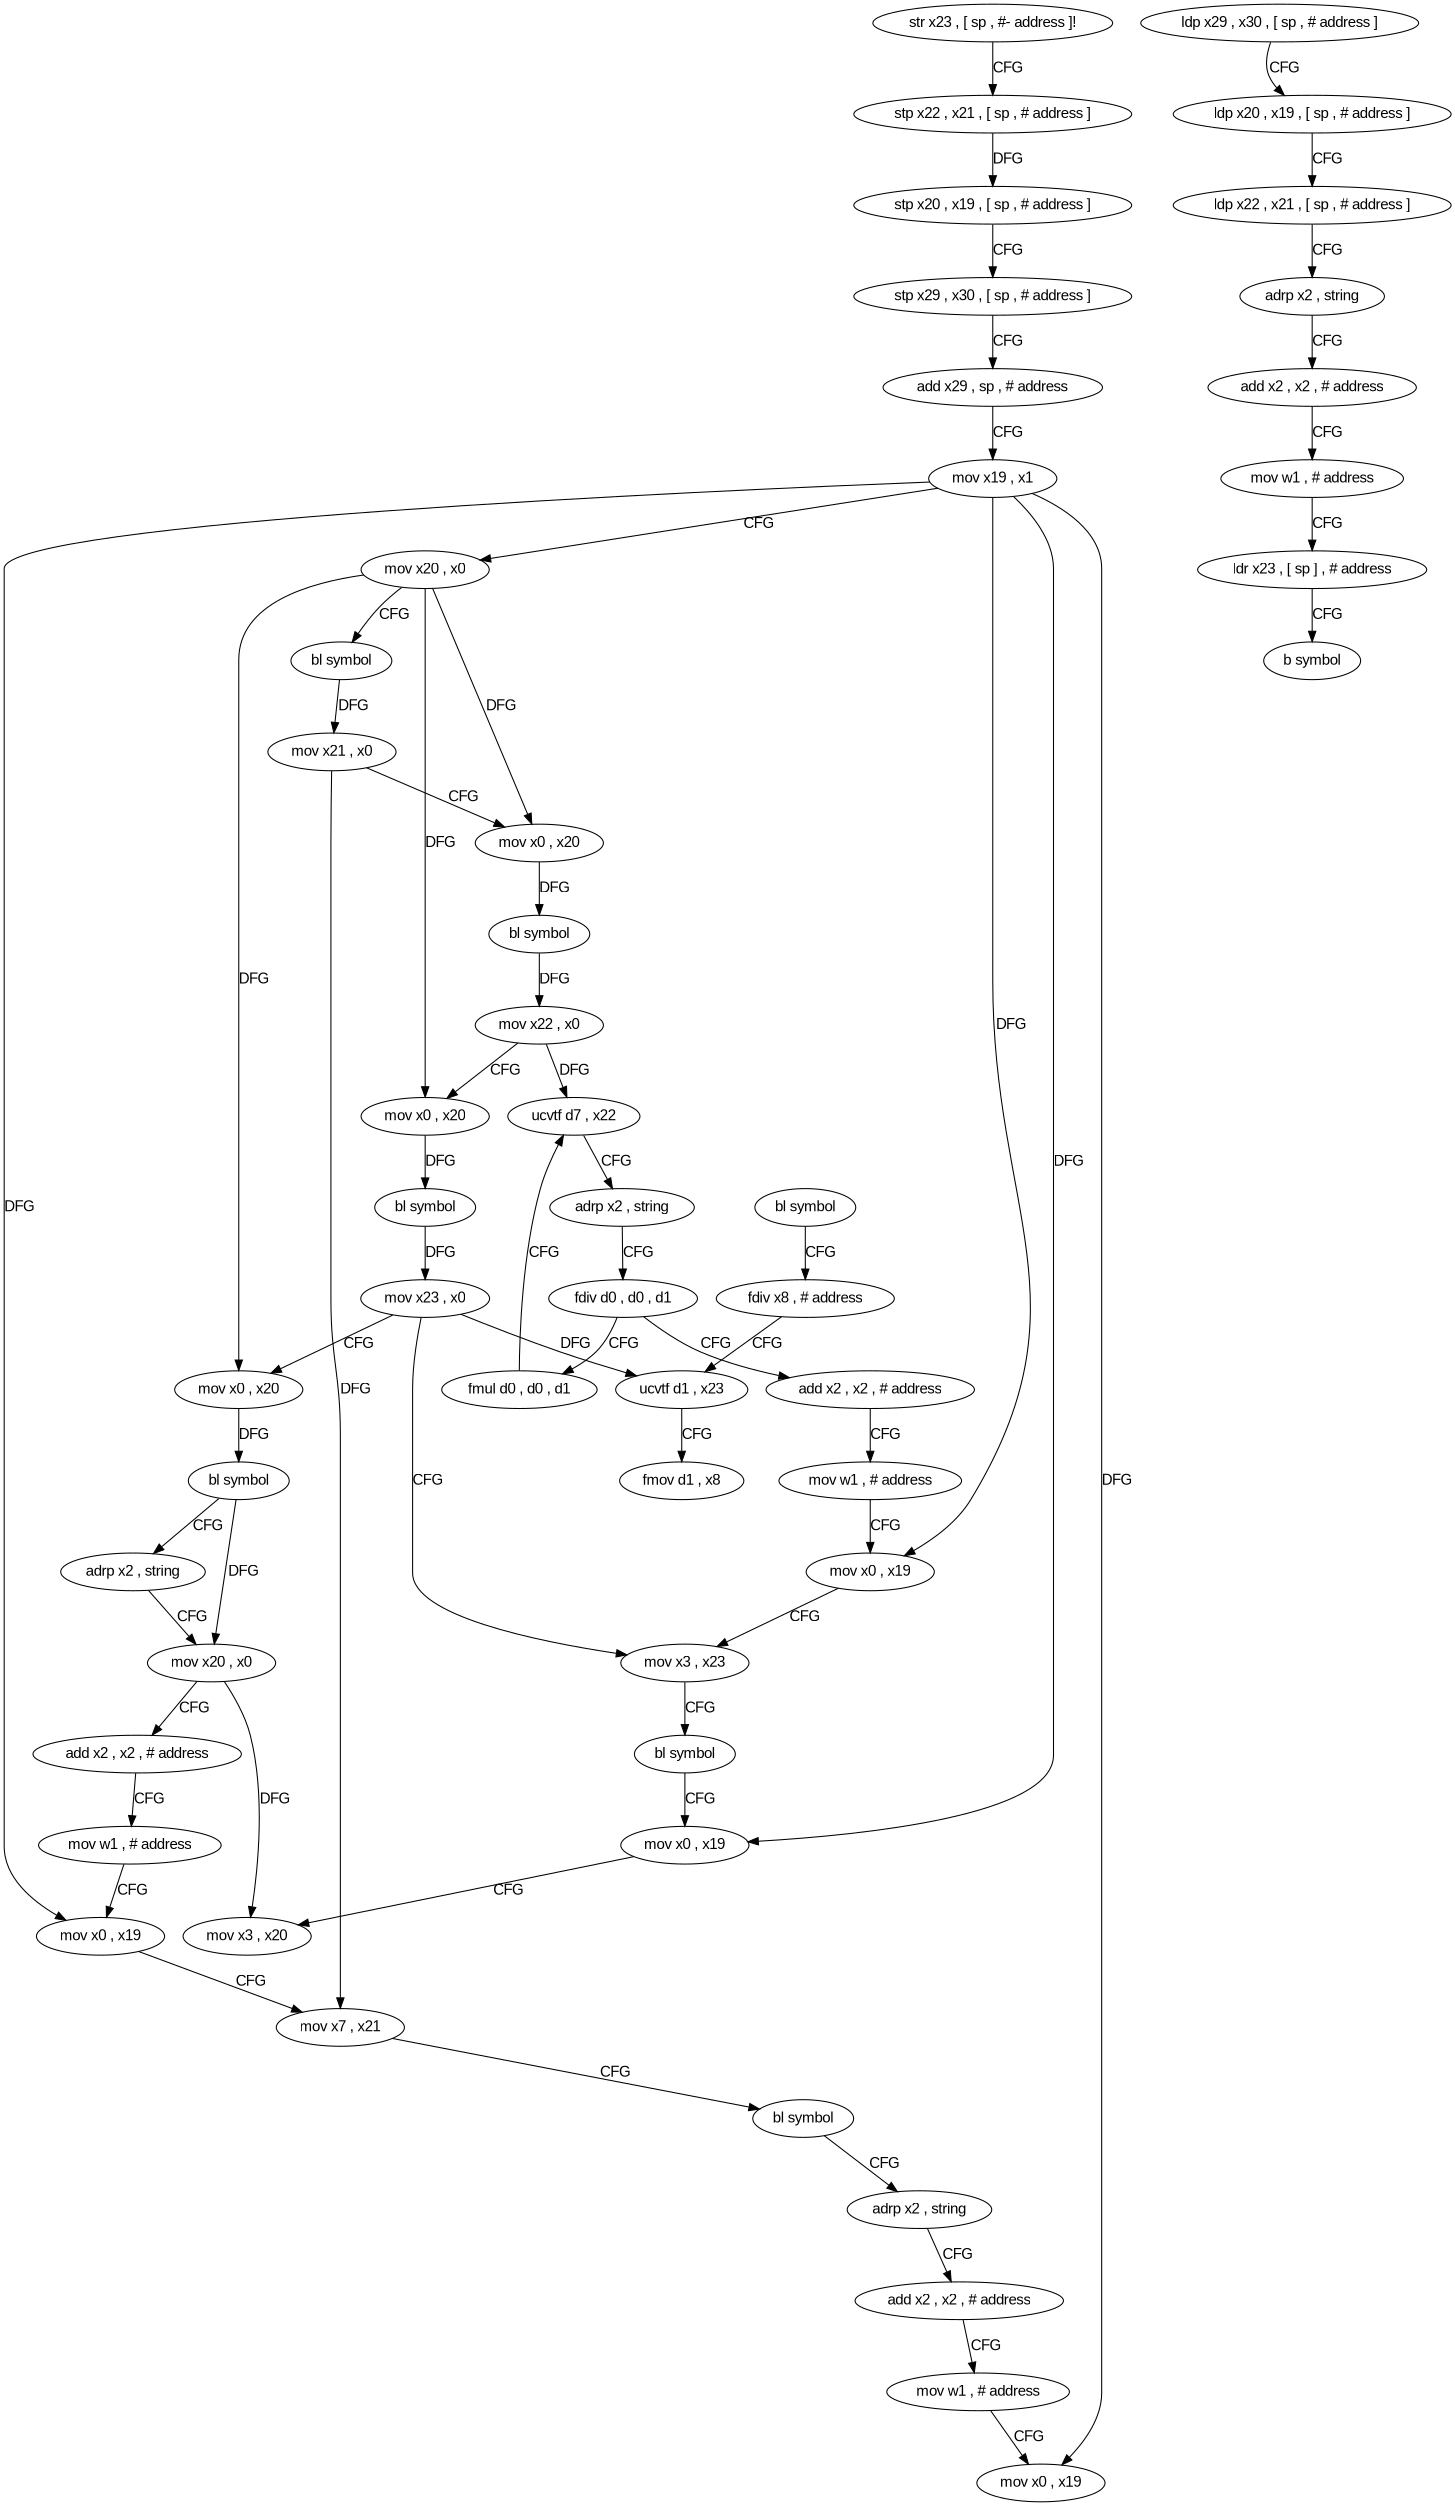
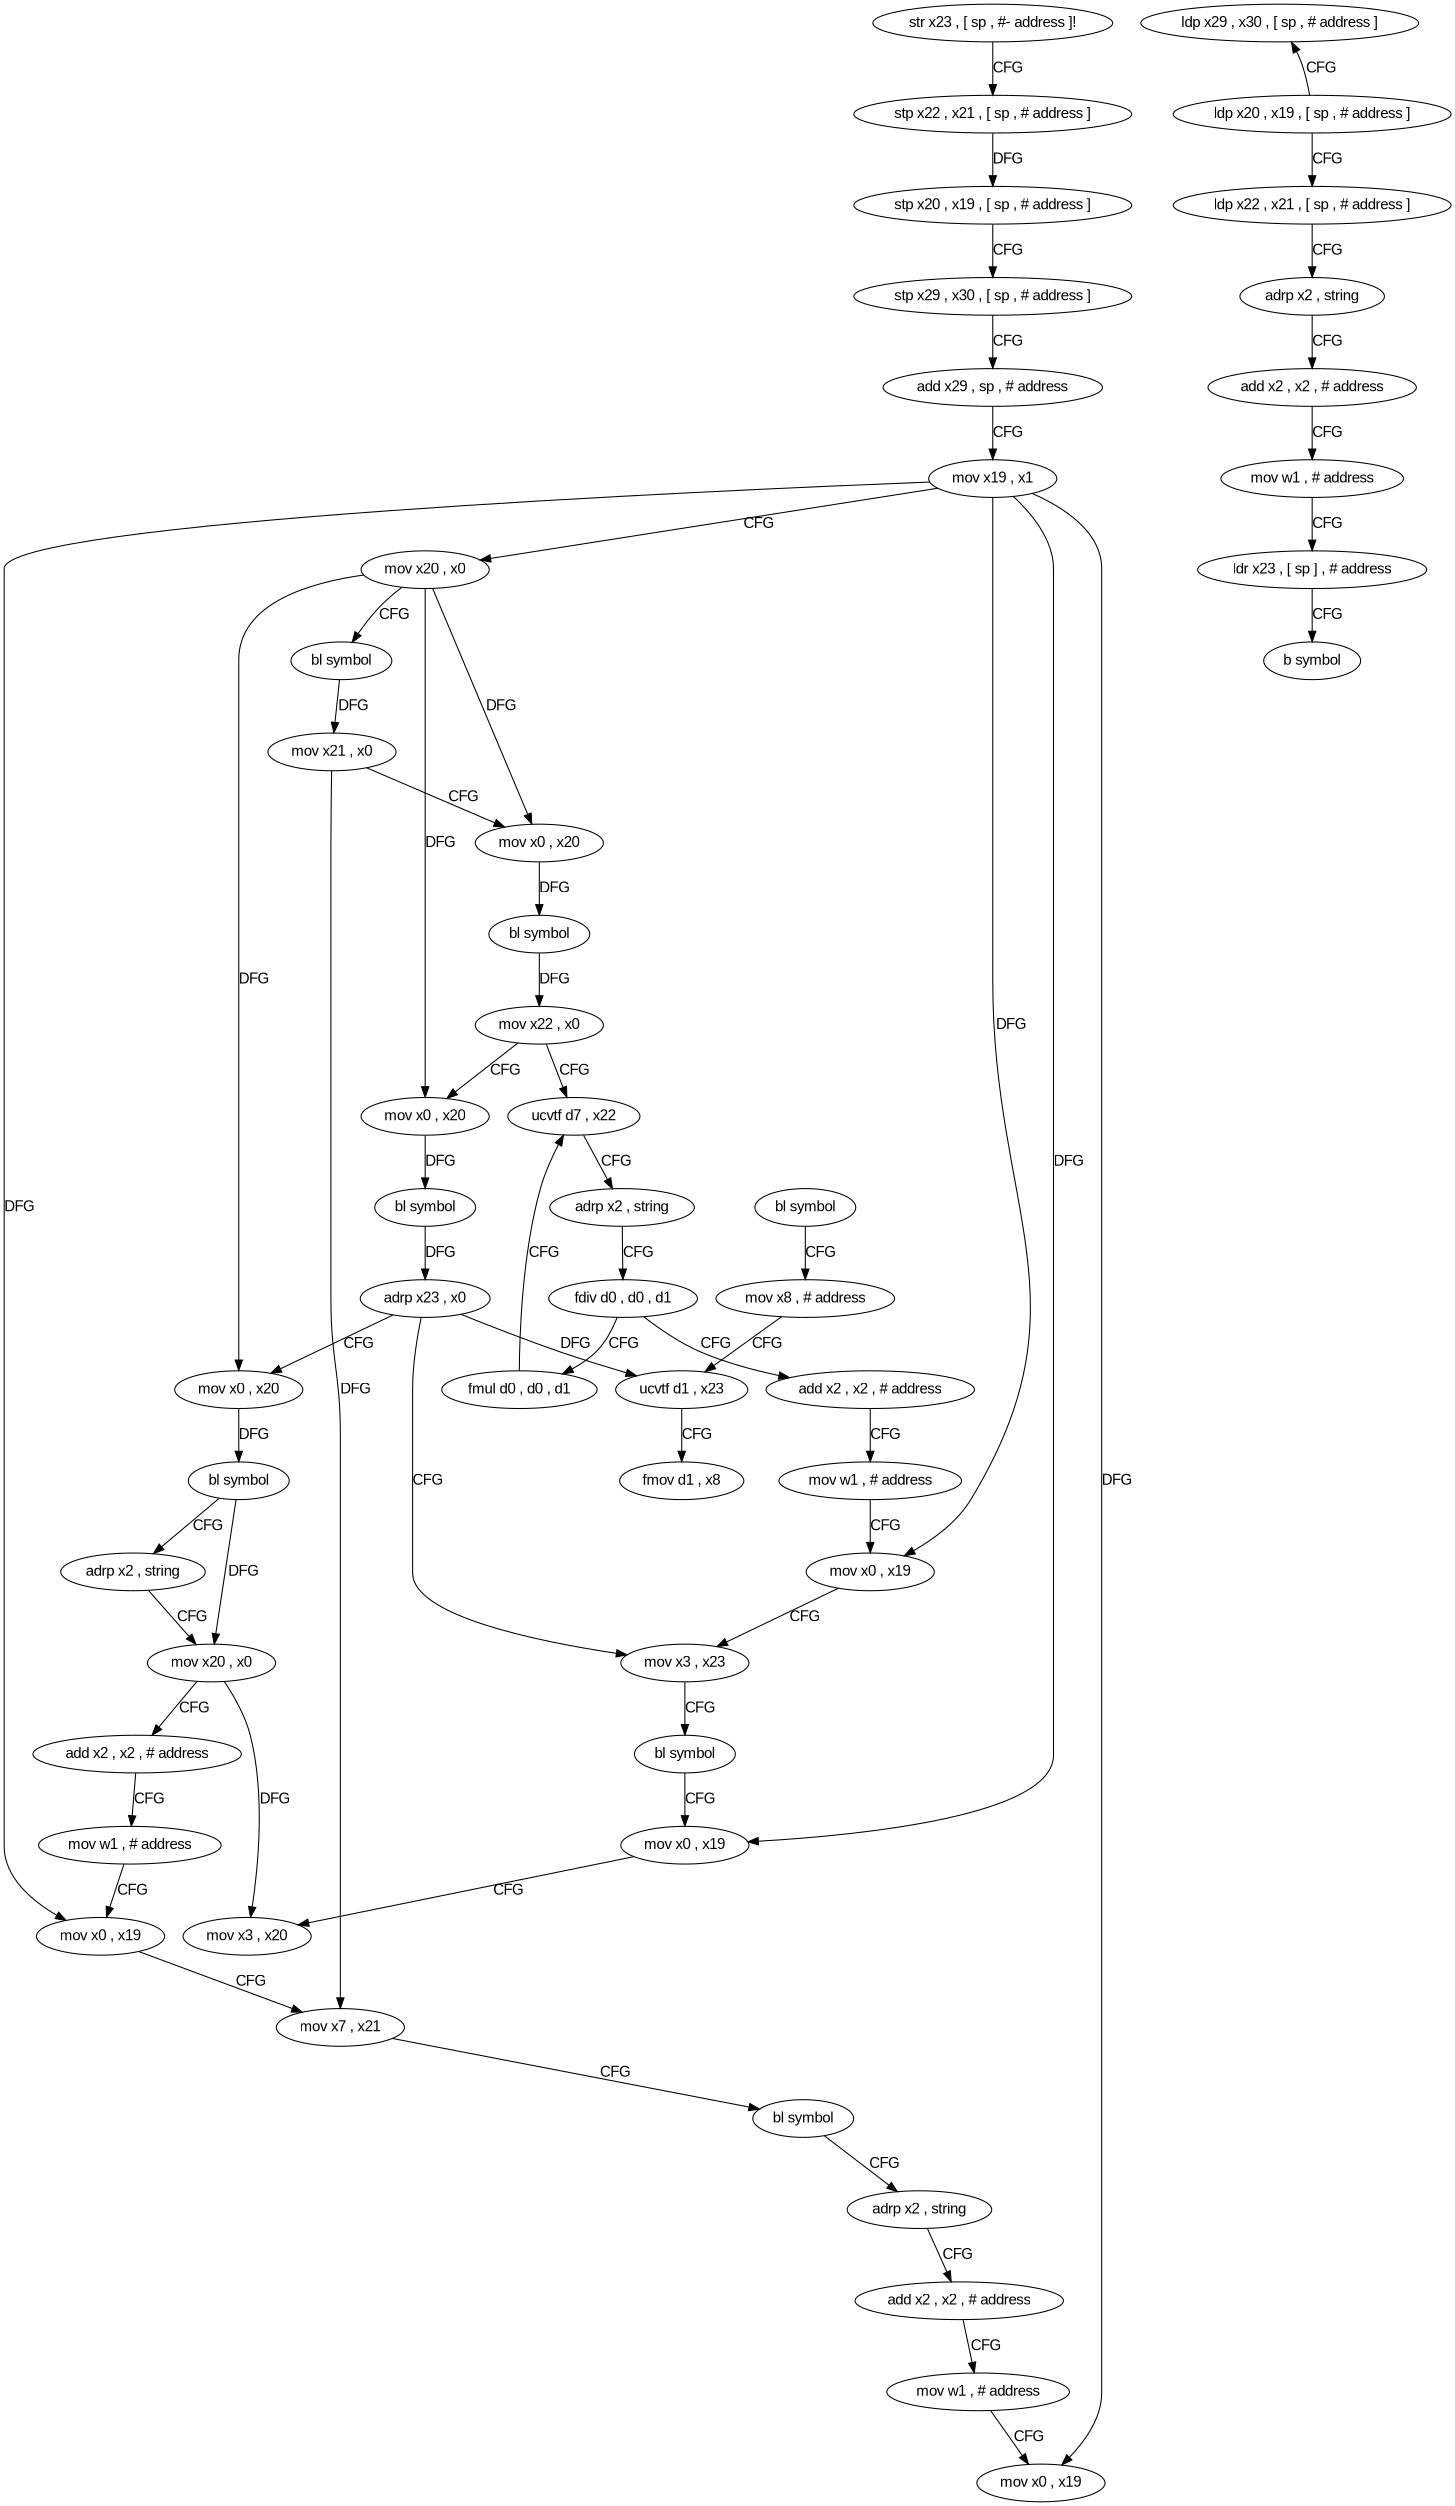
edge "ldp x29 , x30 , [ sp , # address ]" -> "ldp x20 , x19 , [ sp , # address ]": reversed
edge "mov x22 , x0" -> "ucvtf d7 , x22": label "DFG" -> "CFG"
node "mov x23 , x0": label "mov x23 , x0" -> "adrp x23 , x0"
node "fdiv x8 , # address": label "fdiv x8 , # address" -> "mov x8 , # address"
